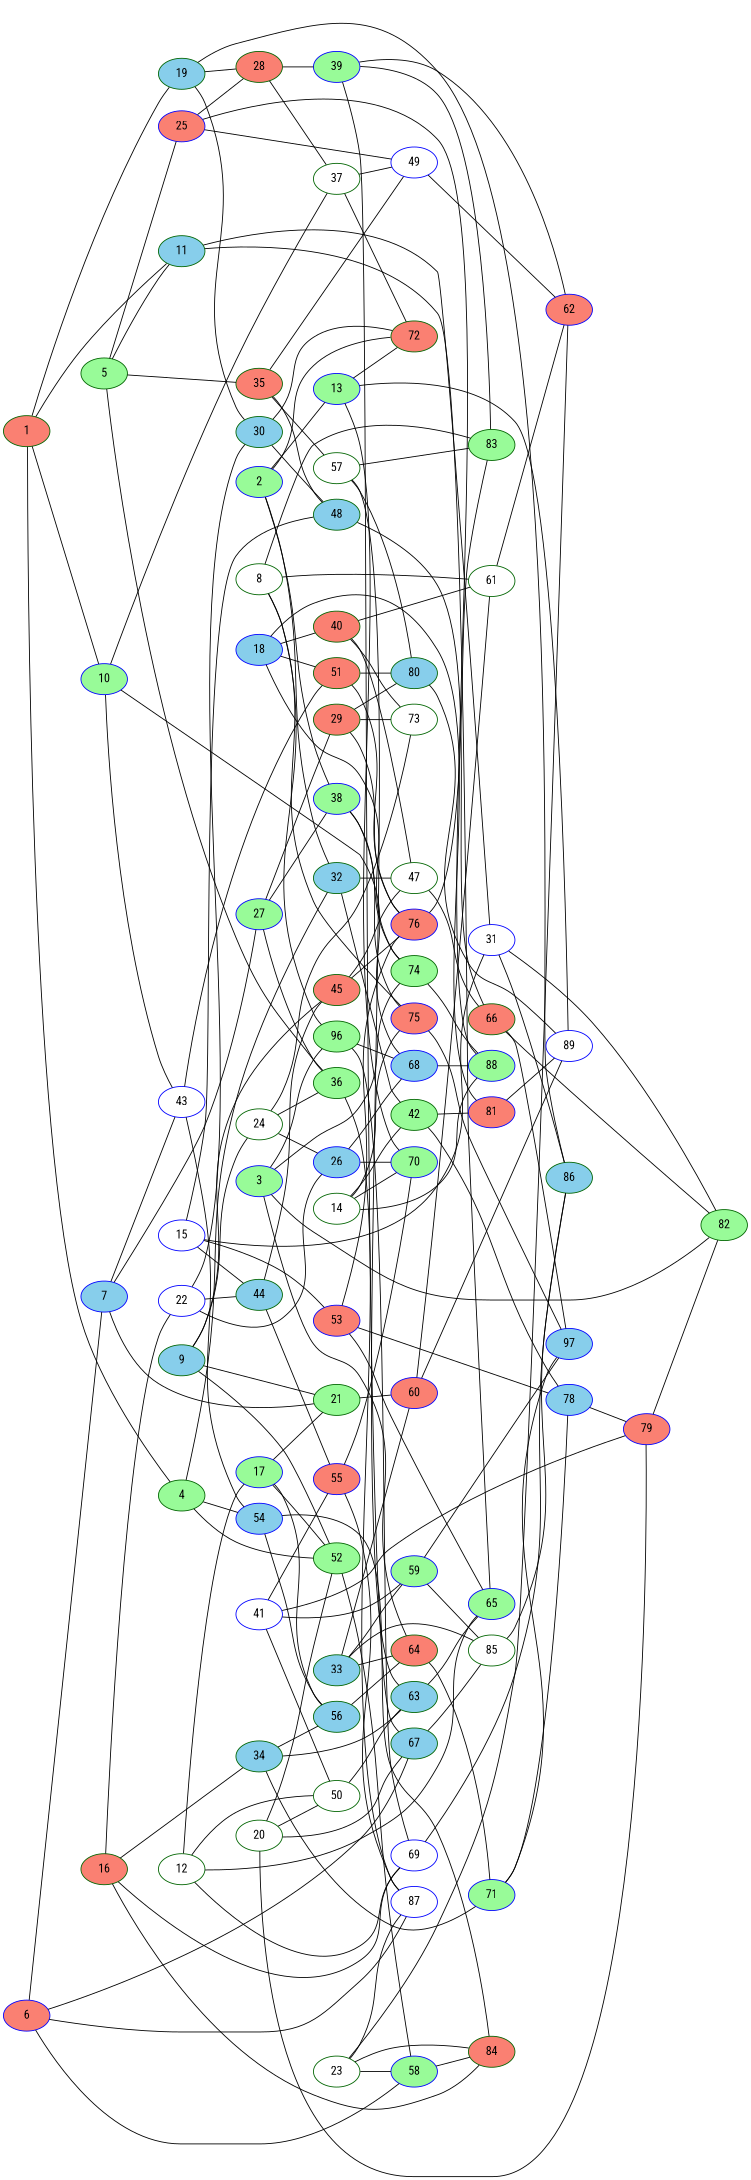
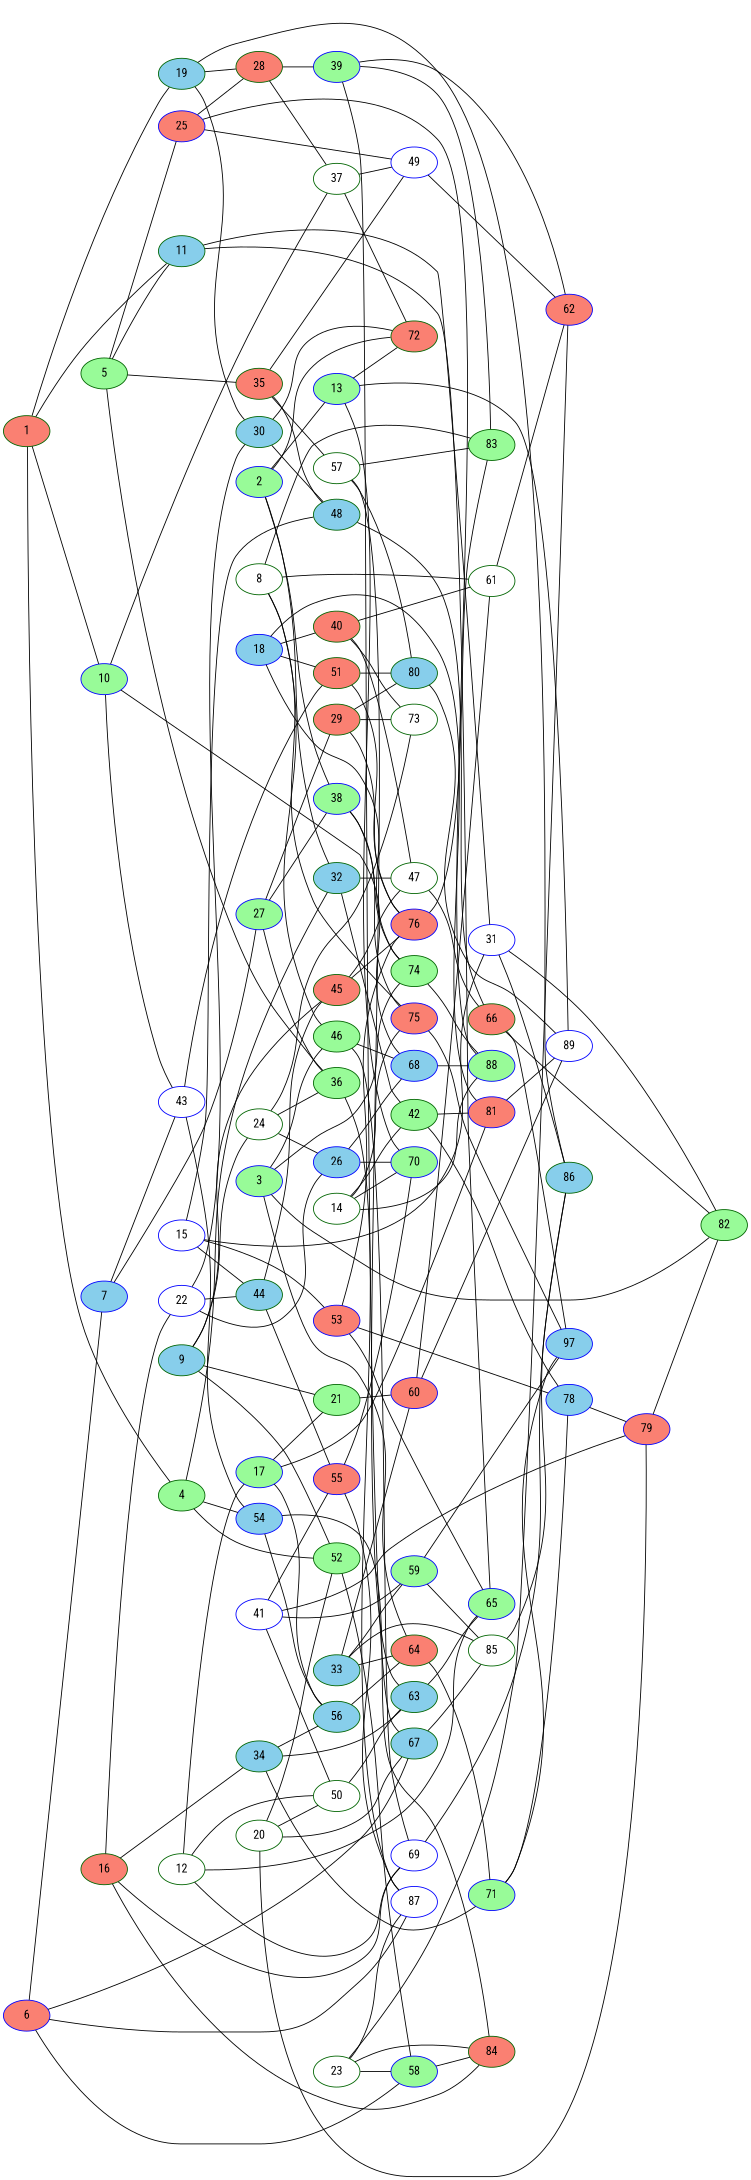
node "96": label "96" -> "46"
edge "7" -- "21": removed
edge "17" -- "52": now "17" -- "81"
